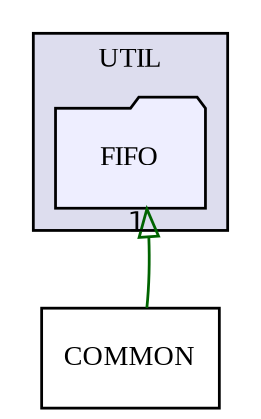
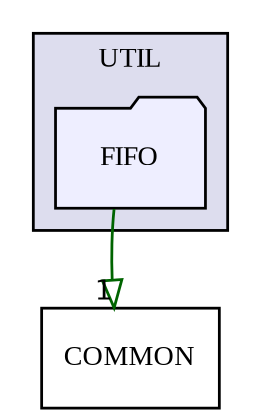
edge "COMMON" -> "FIFO": reversed
